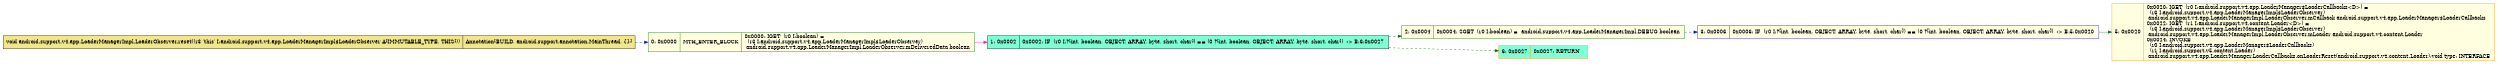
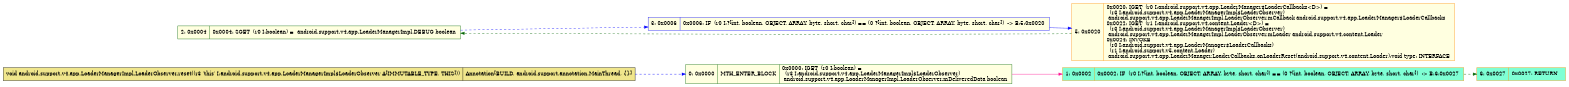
edge "3: 0x0006" -> "5: 0x0020": color darkgreen -> blue
edge "1: 0x0002" -> "2: 0x0004": now "5: 0x0020" -> "2: 0x0004"
node "1: 0x0002": color black -> darkorange
